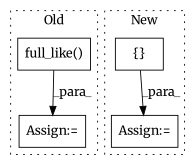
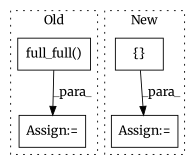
node "full_like()": label "full_like()" -> "full_full()"
